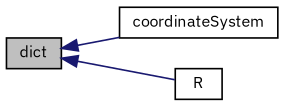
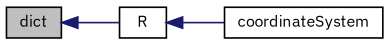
edge "coordinateSystem" -> "dict": now "coordinateSystem" -> "R"
